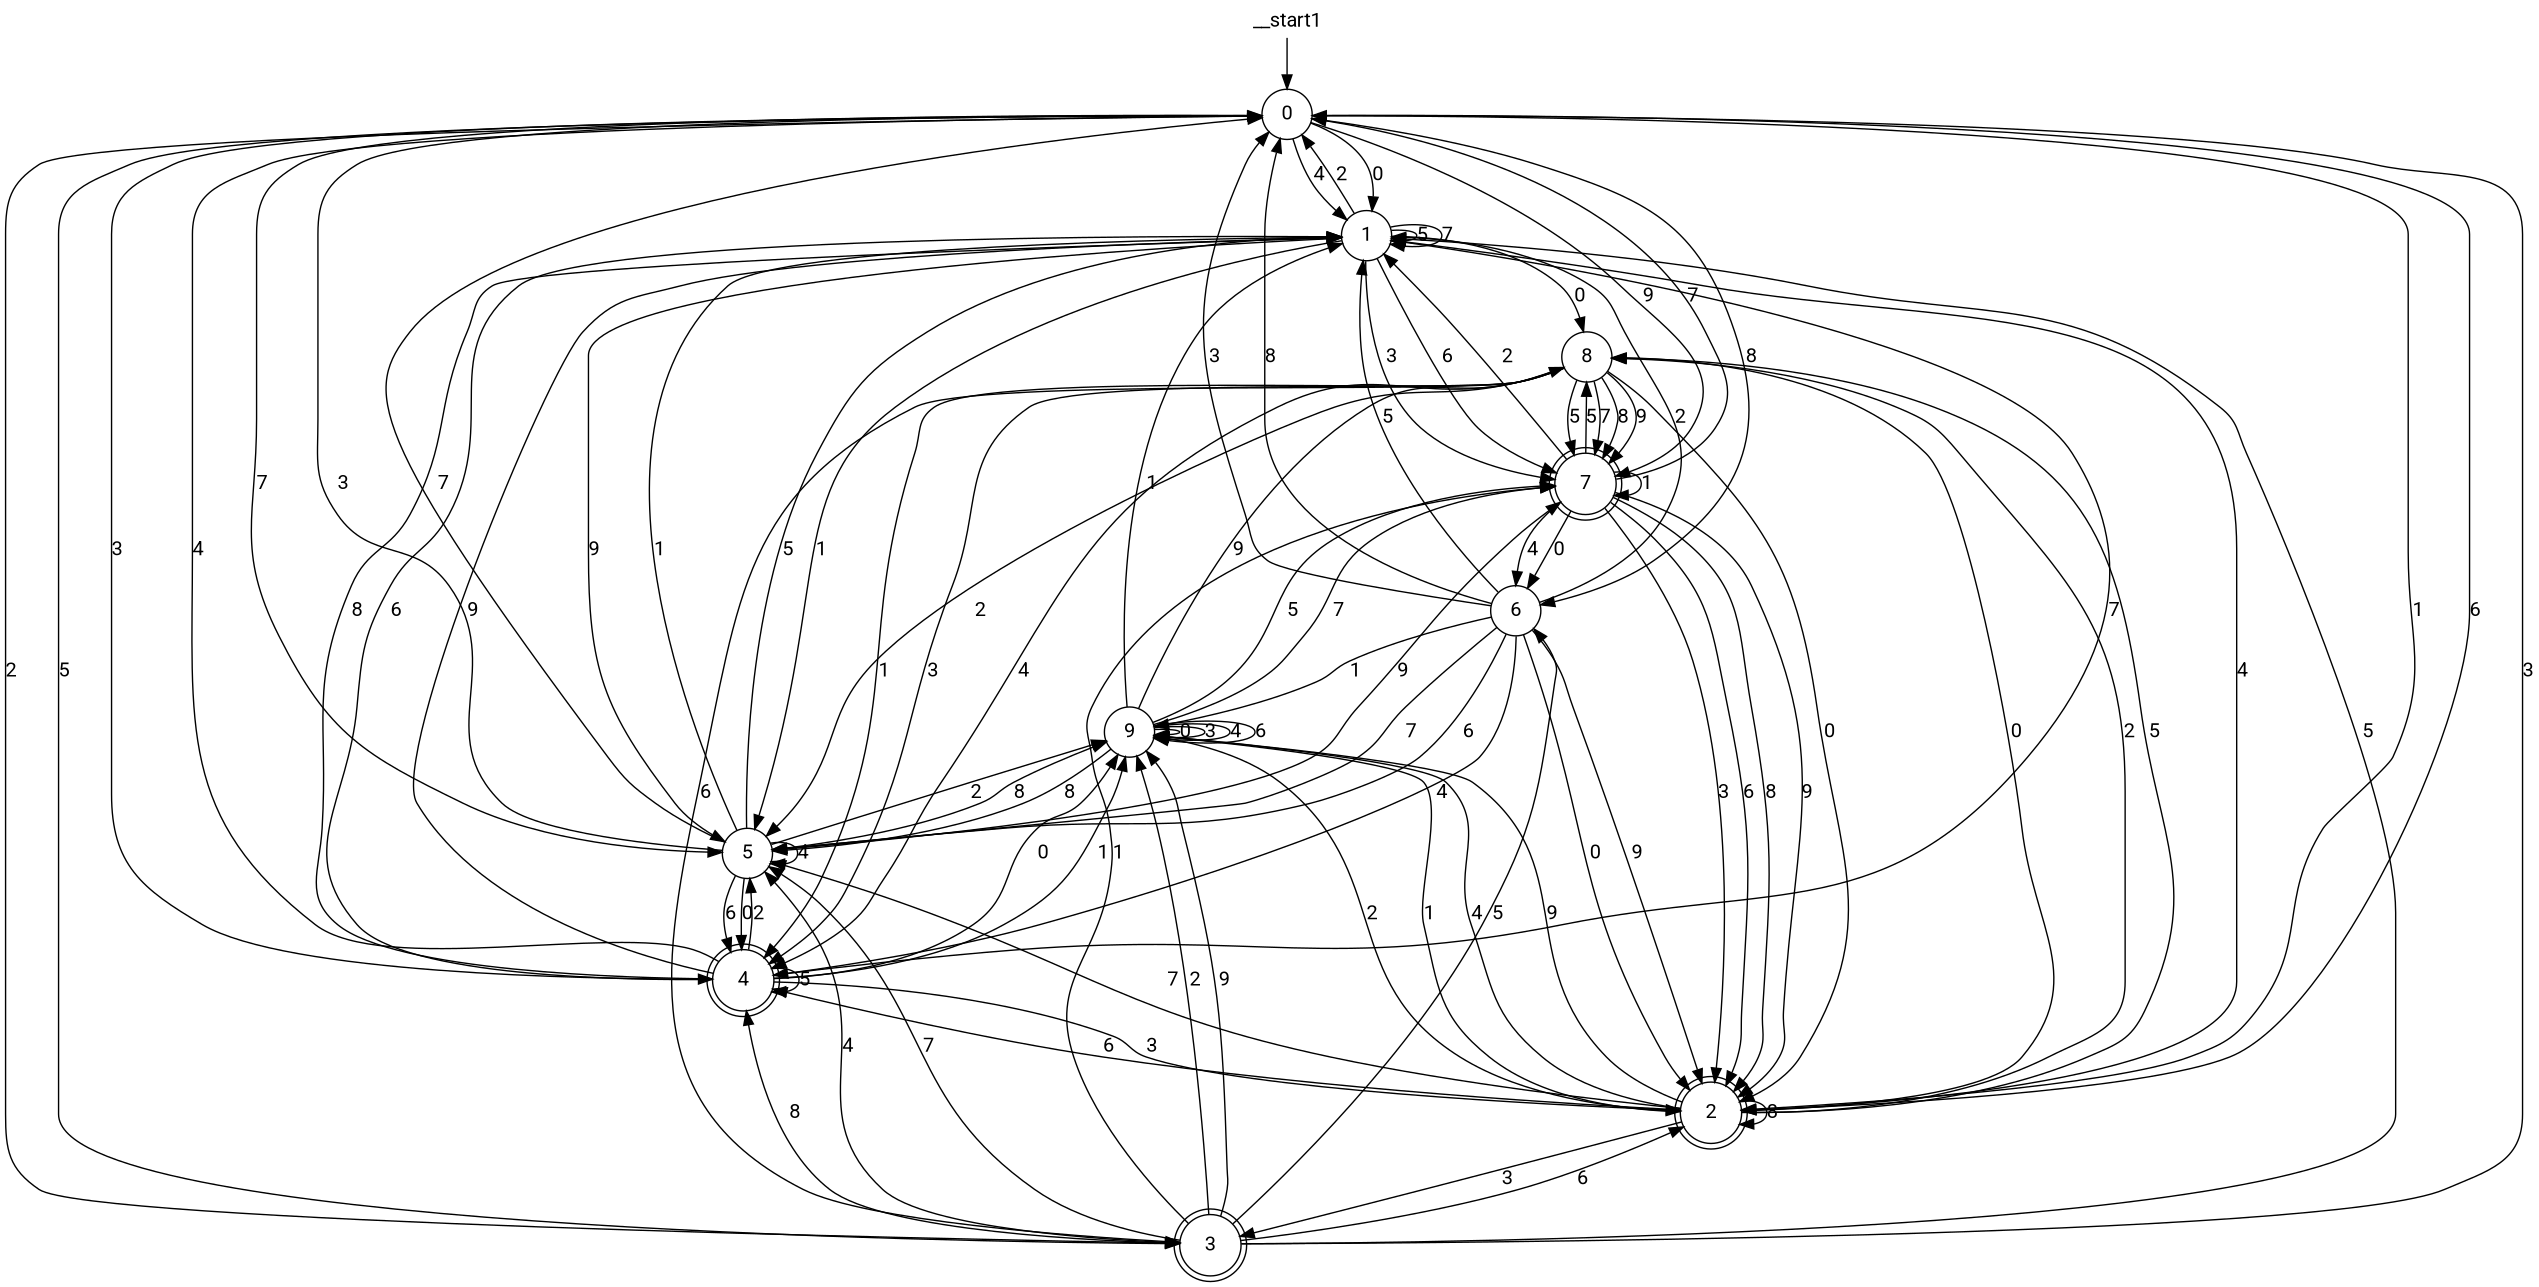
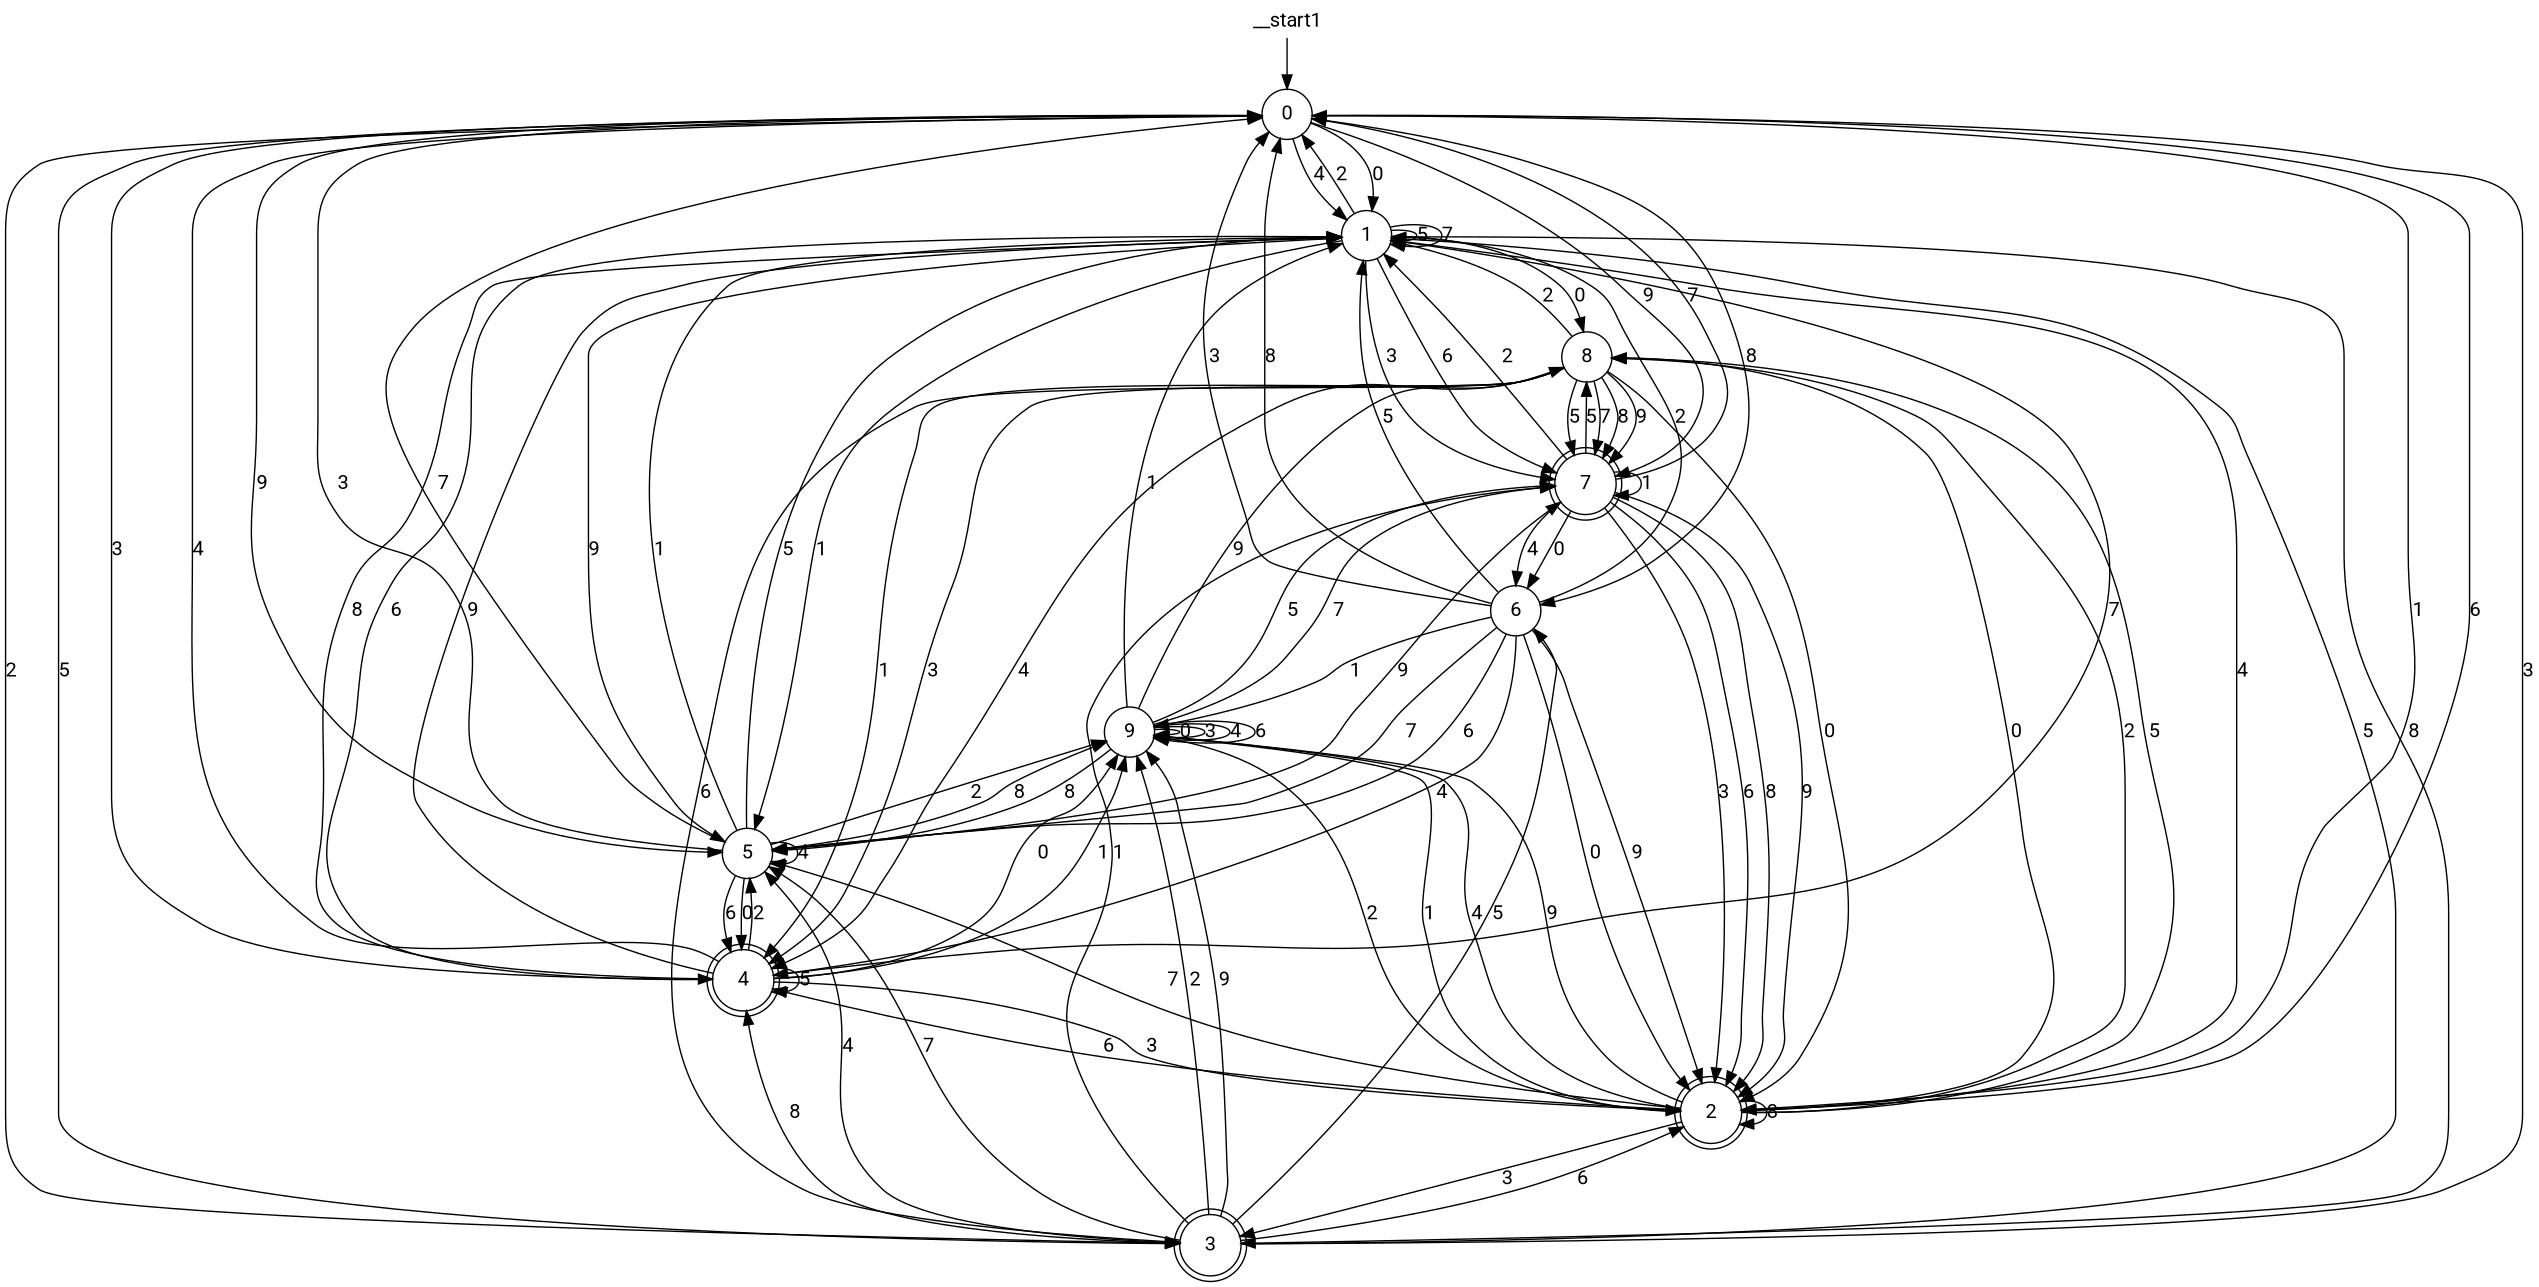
edge "0" -> "5": label "7" -> "9"
edge "8" -> "5": now "8" -> "1"
edge "1" -> "3": added, label "8"
